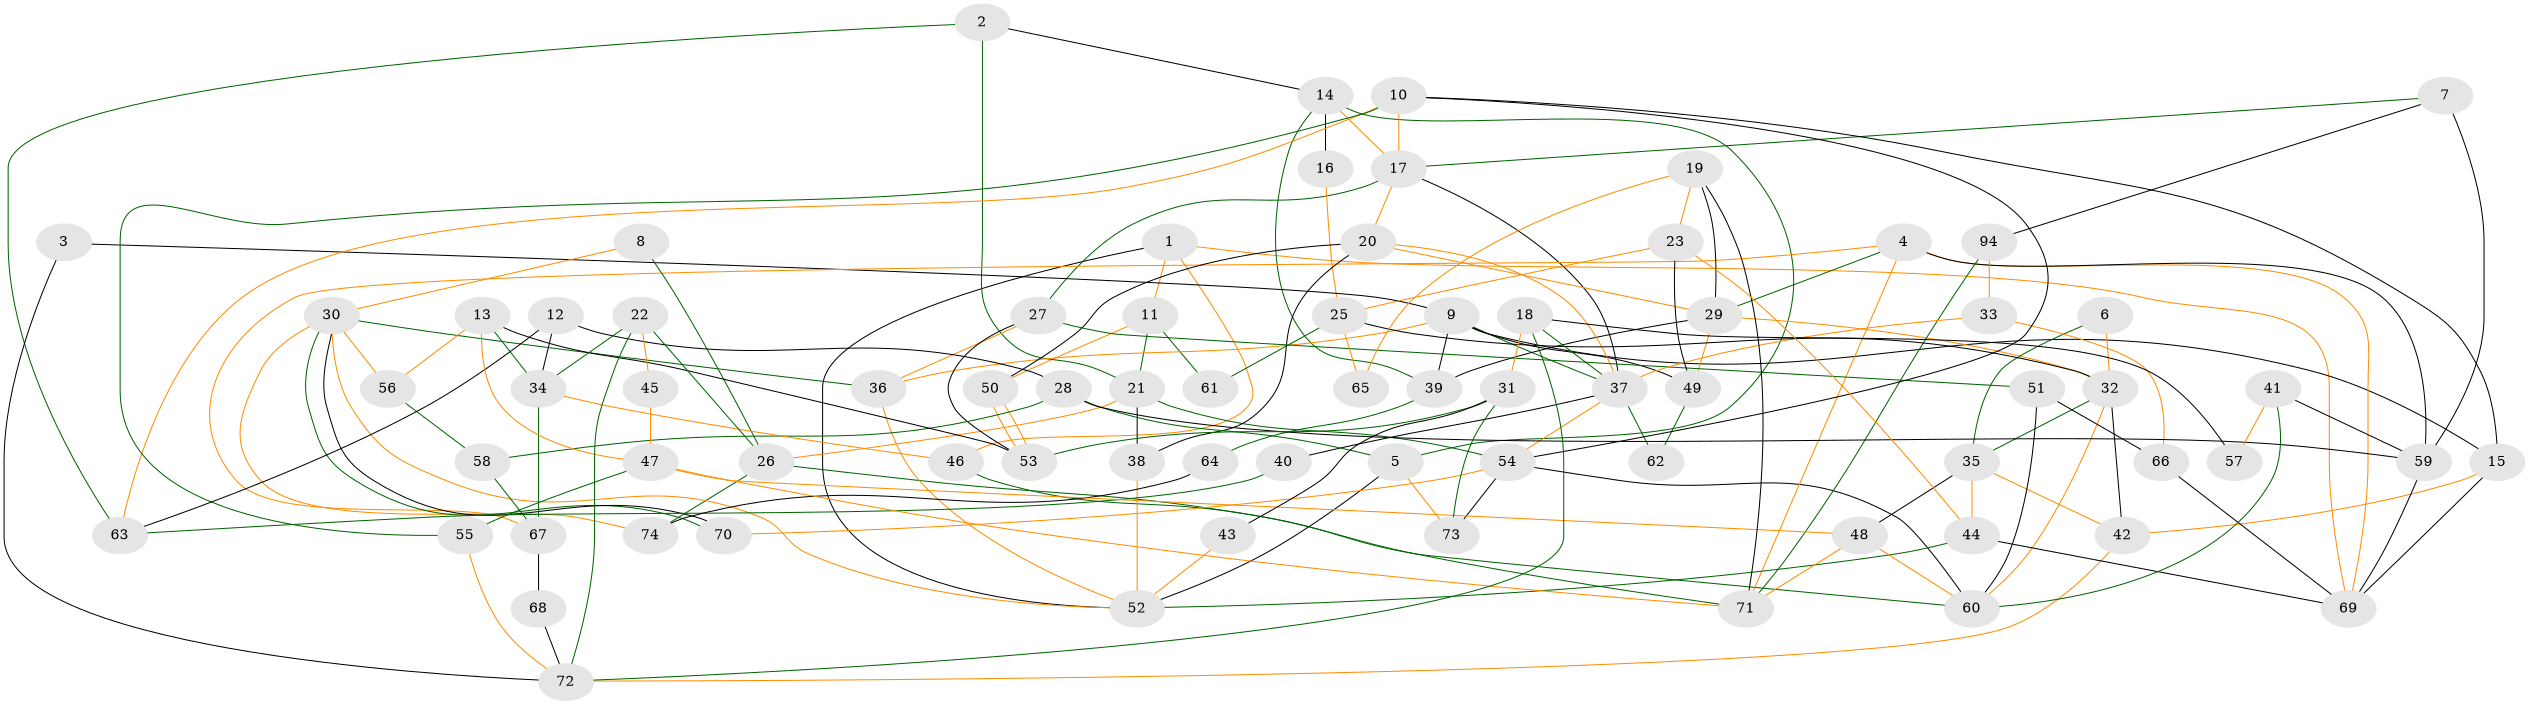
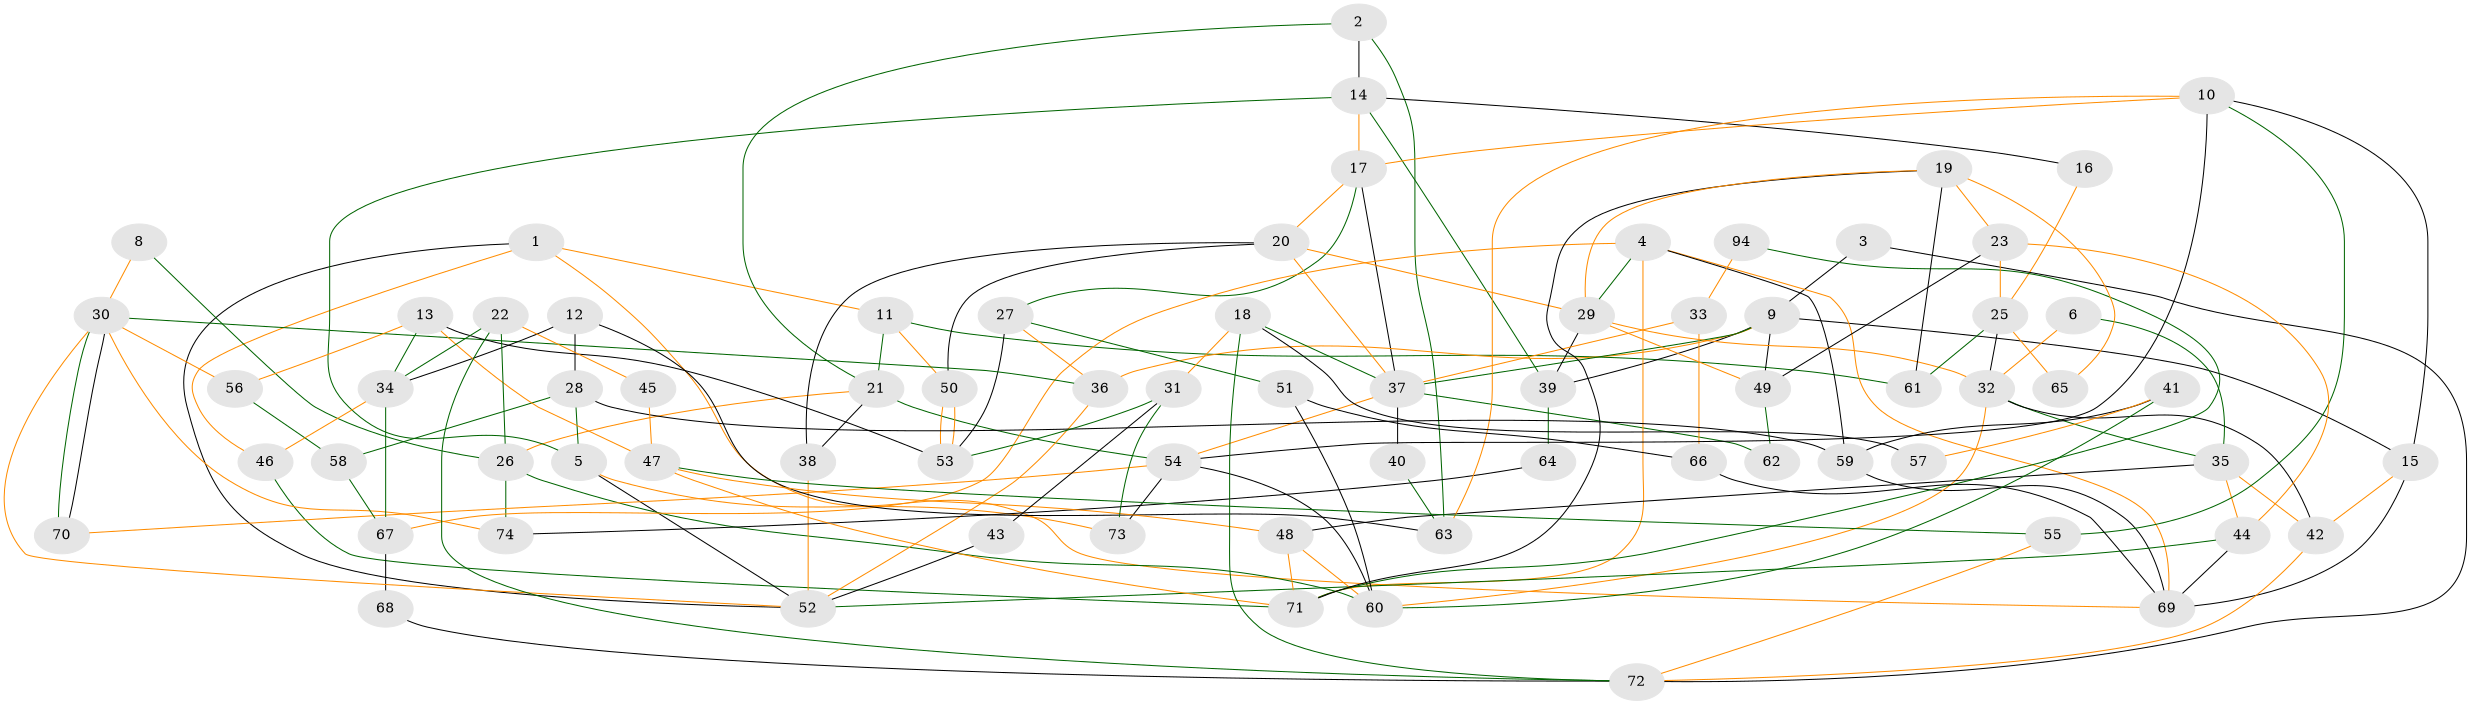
node "7": removed
edge "19" -- "29": color black -> darkorange
edge "19" -- "61": added
edge "43" -- "52": color darkorange -> black
